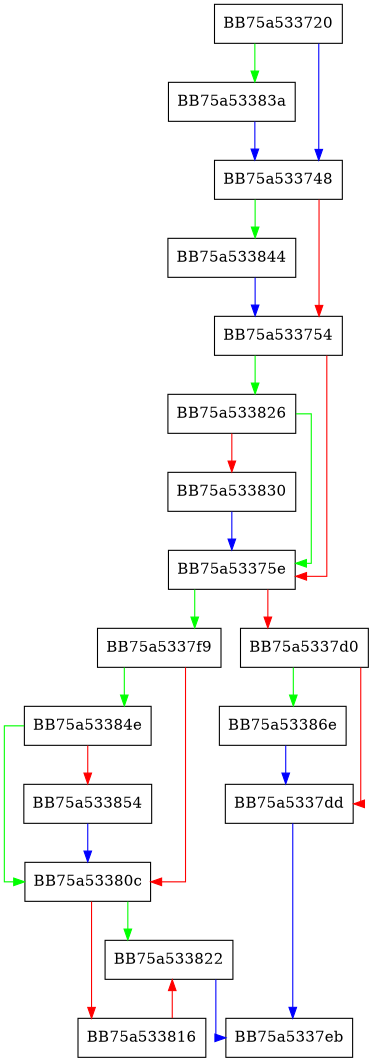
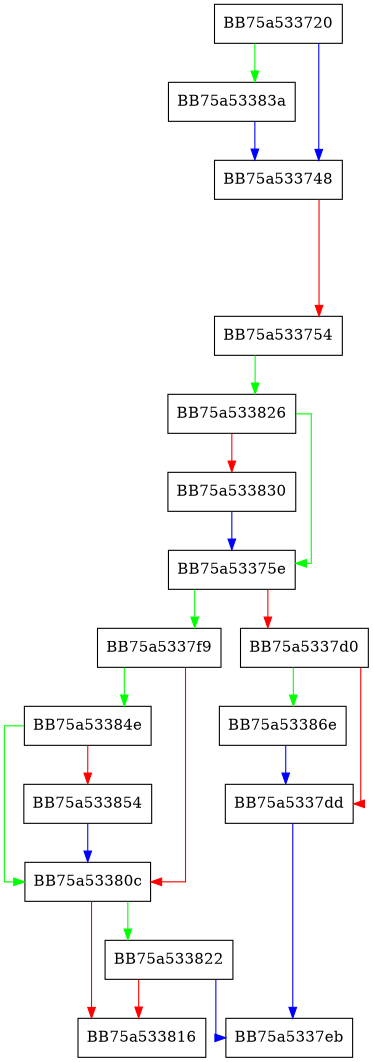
node "BB75a533844": removed
edge "BB75a533754" -> "BB75a53375e": removed
edge "BB75a533816" -> "BB75a533822": reversed
